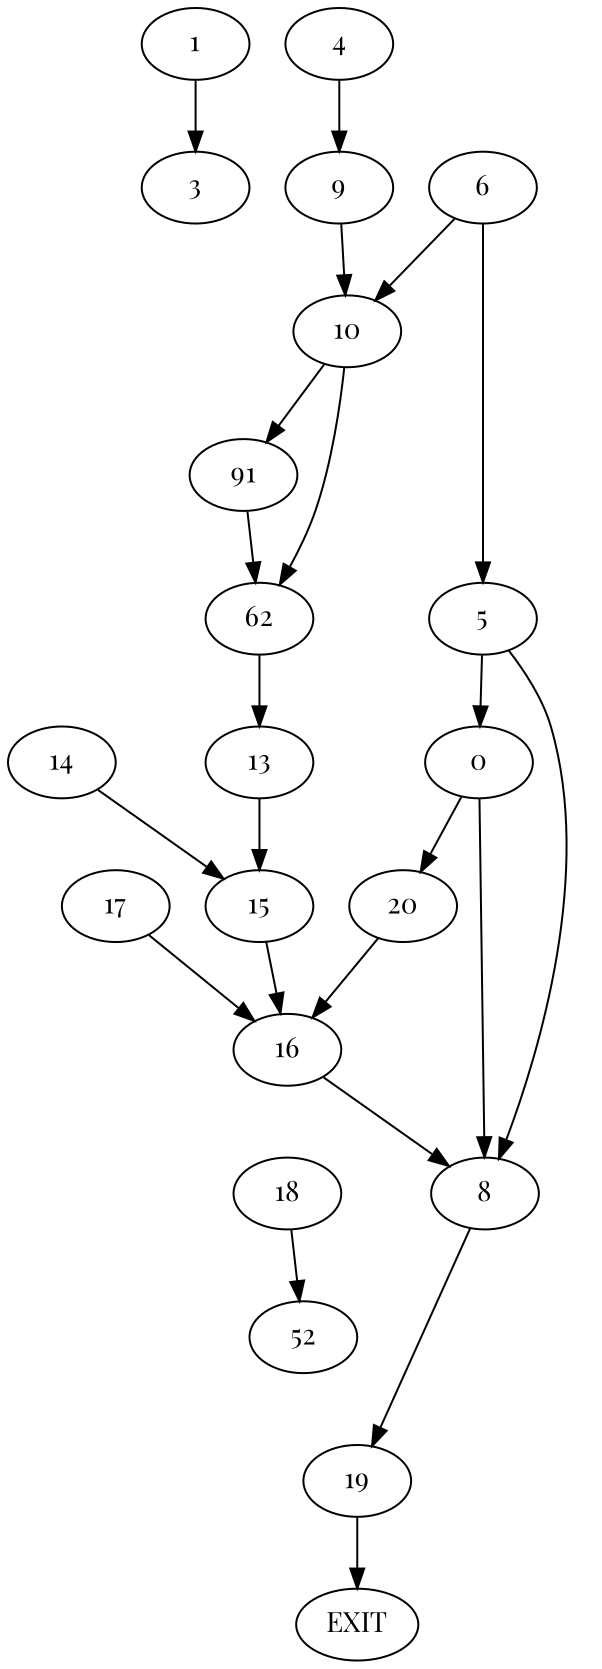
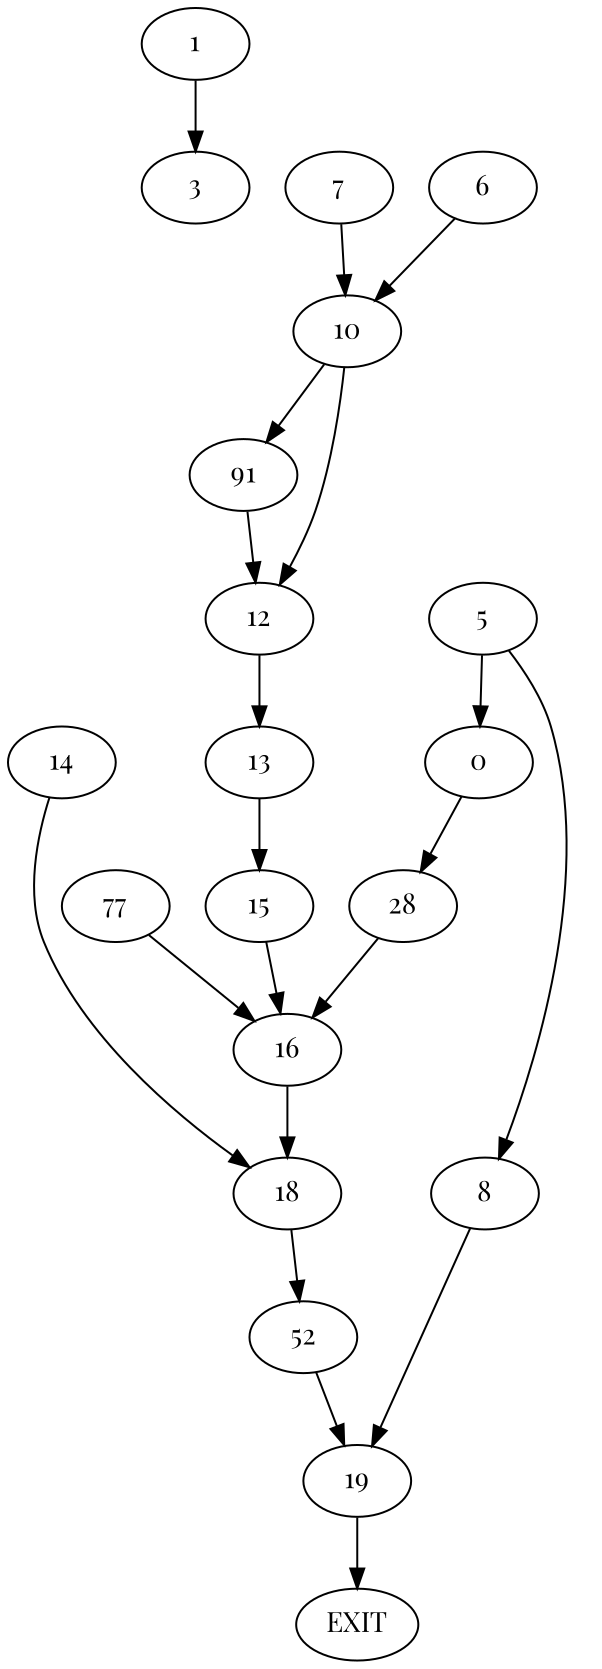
node "4": removed
node "9": label "9" -> "7"
edge "6" -> "5": removed
node "62": label "62" -> "12"
edge "14" -> "15": now "14" -> "18"
node "17": label "17" -> "77"
node "20": label "20" -> "28"
edge "0" -> "8": removed
edge "16" -> "8": now "16" -> "18"
edge "52" -> "19": added
